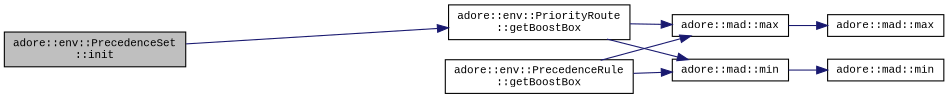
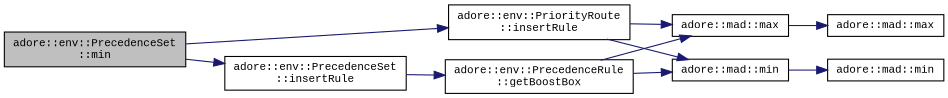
node "adore::env::PriorityRoute ::getBoostBox": label "adore::env::PriorityRoute ::getBoostBox" -> "adore::env::PriorityRoute ::insertRule"
node "adore::env::PrecedenceSet ::init": label "adore::env::PrecedenceSet ::init" -> "adore::env::PrecedenceSet ::min"
node "adore::env::PrecedenceSet ::insertRule": added
